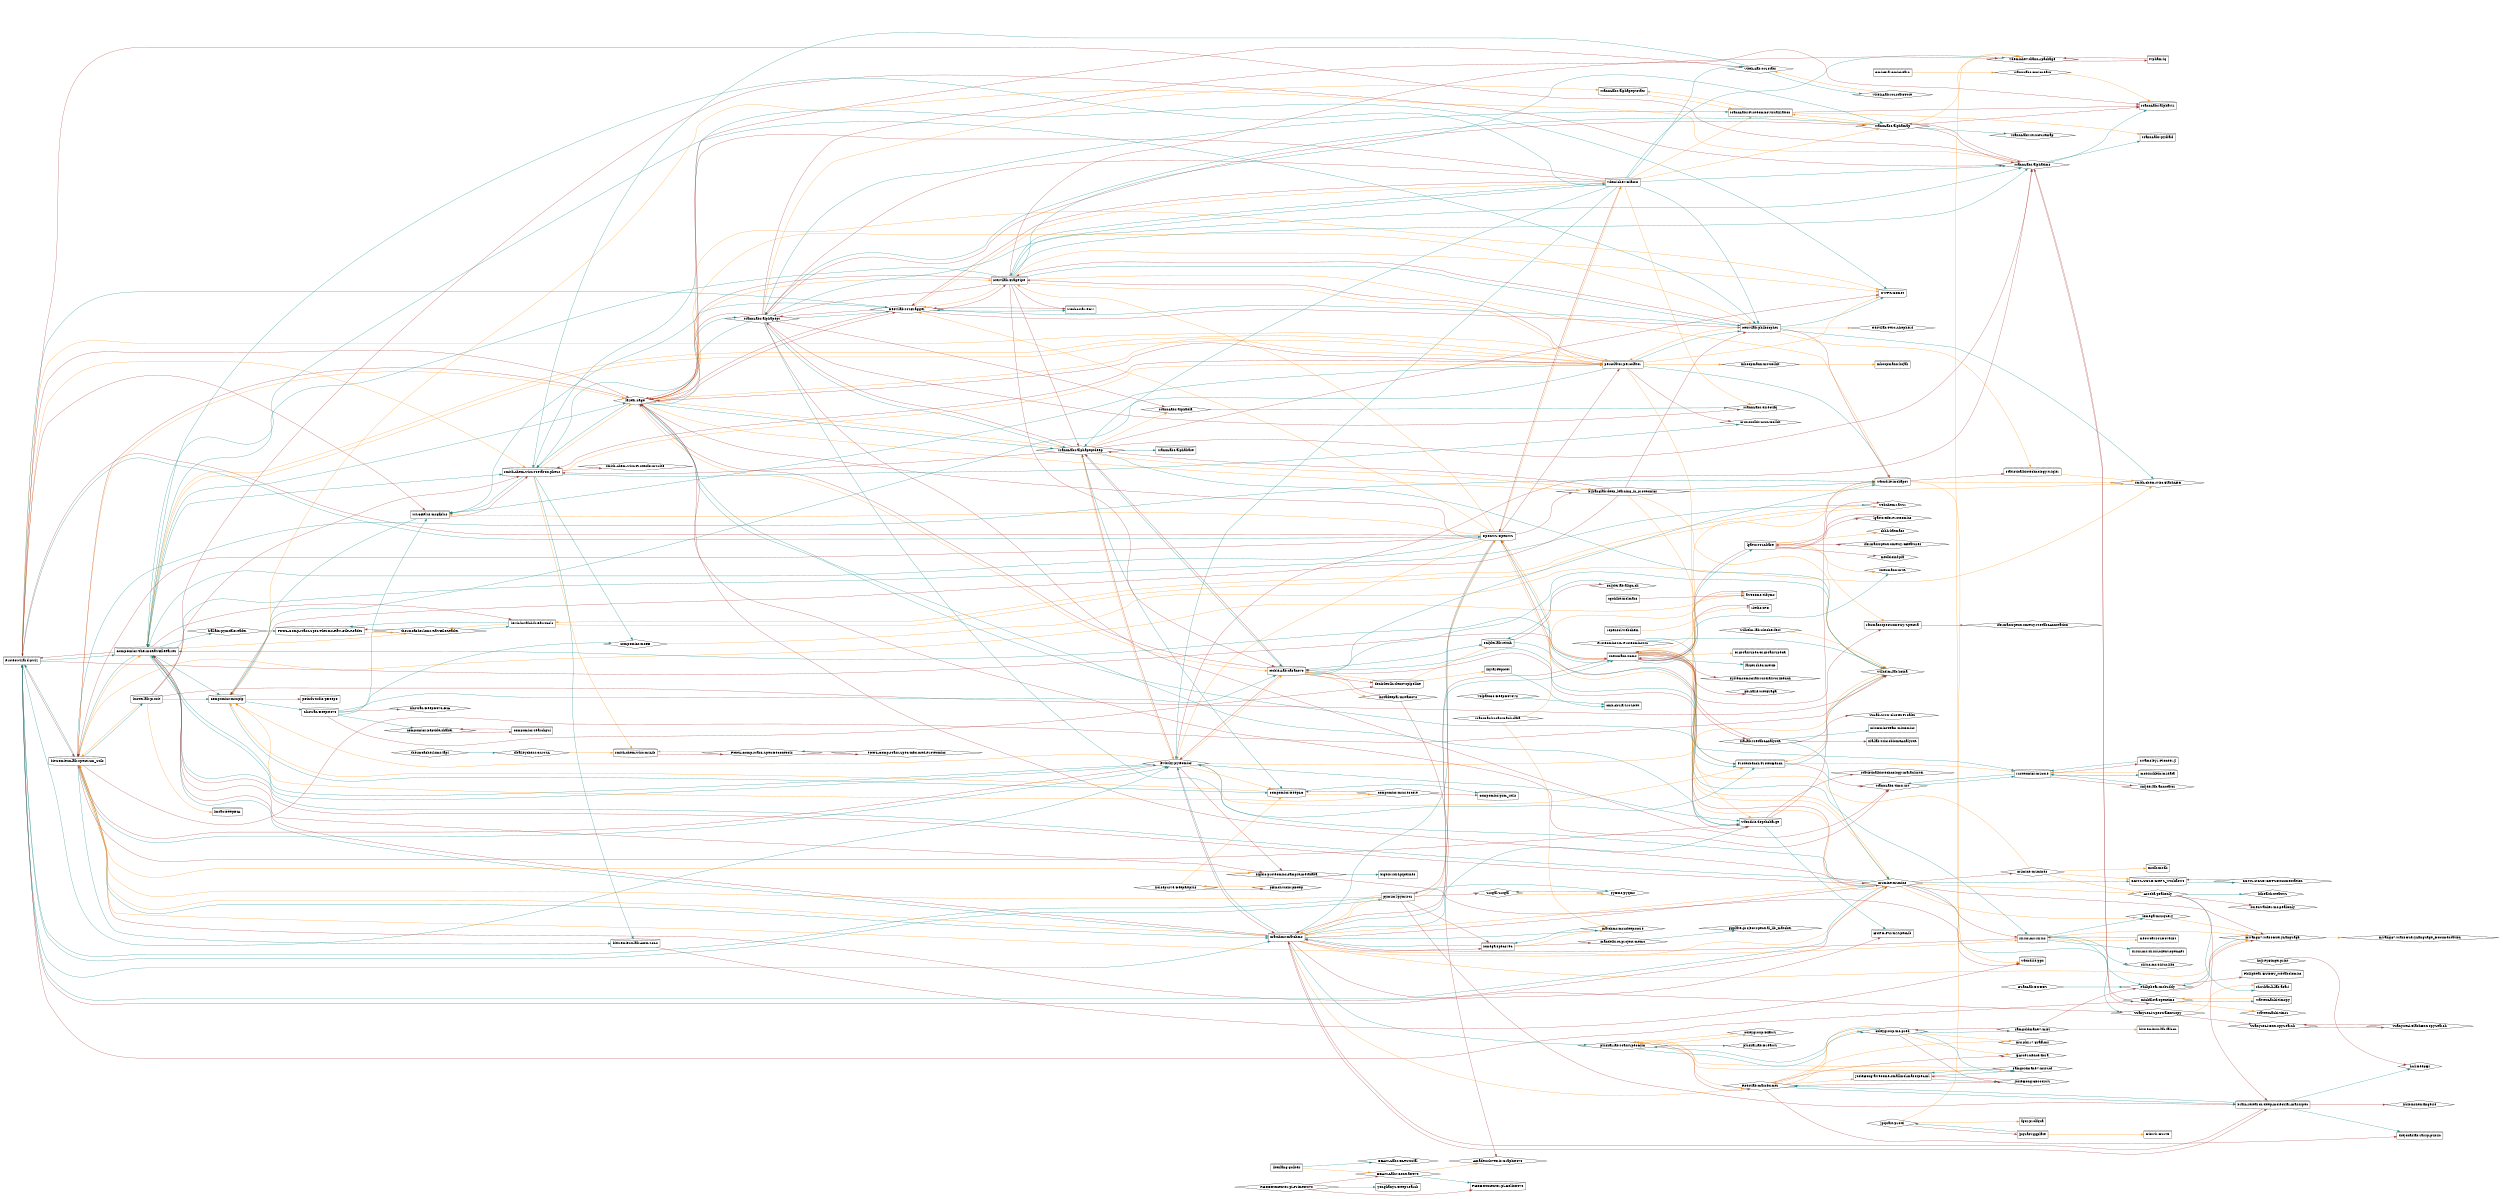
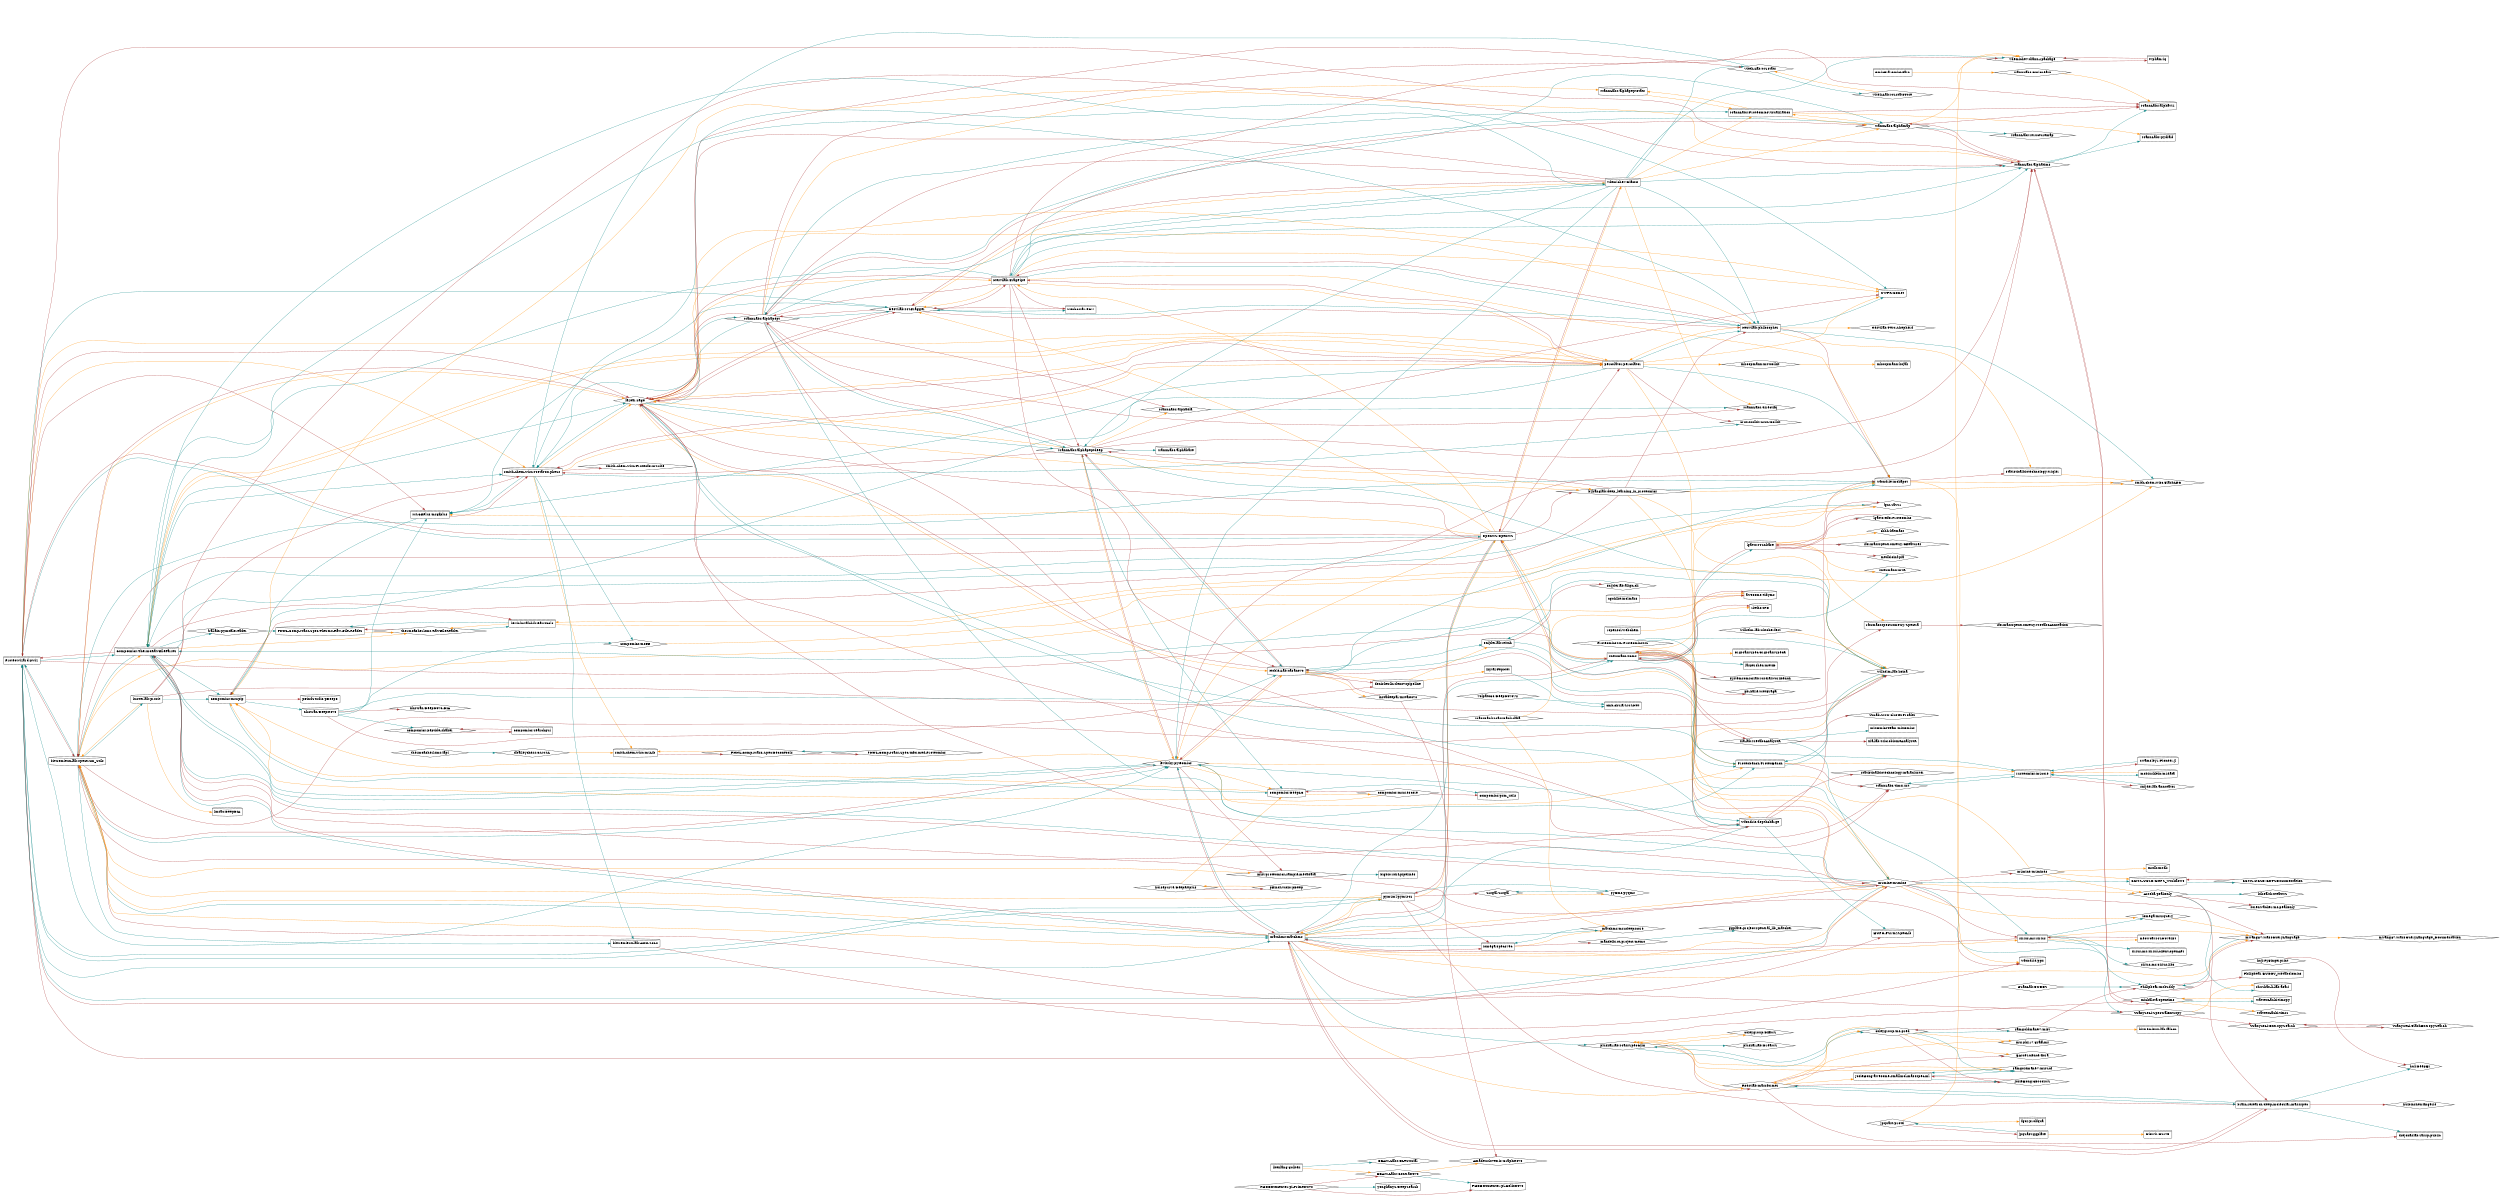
node "webchem/rawrr": label "webchem/rawrr" -> "fgcz/rawrr"
edge "wilhelm-lab/koina" -> "Proteobench/ProteoBench": color darkorange -> teal
node "bigbio/proteomics-sample-metadata": label "bigbio/proteomics-sample-metadata" -> "mist/proteomics-sample-metadata"
